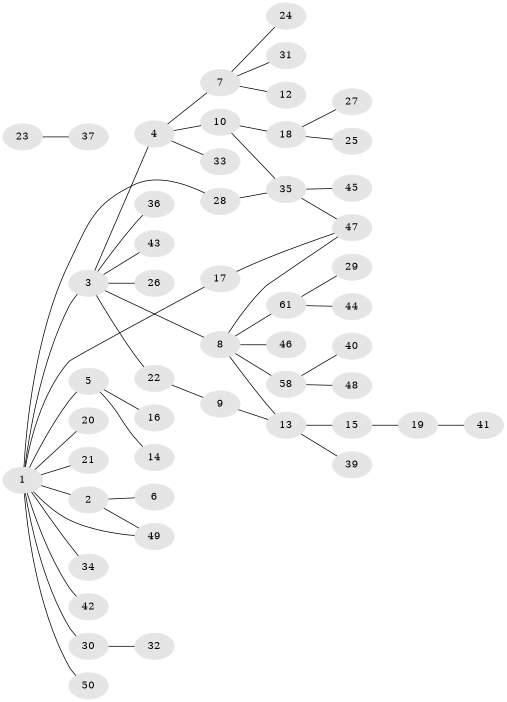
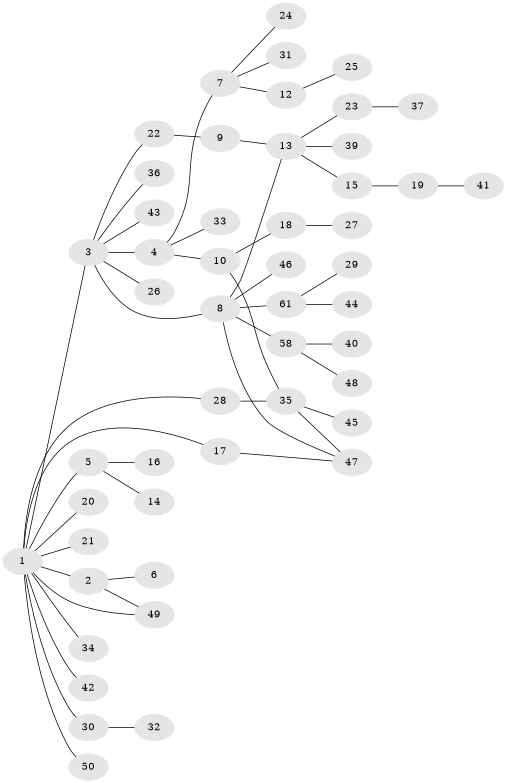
edge "23" -- "13": added
edge "18" -- "25": now "12" -- "25"
